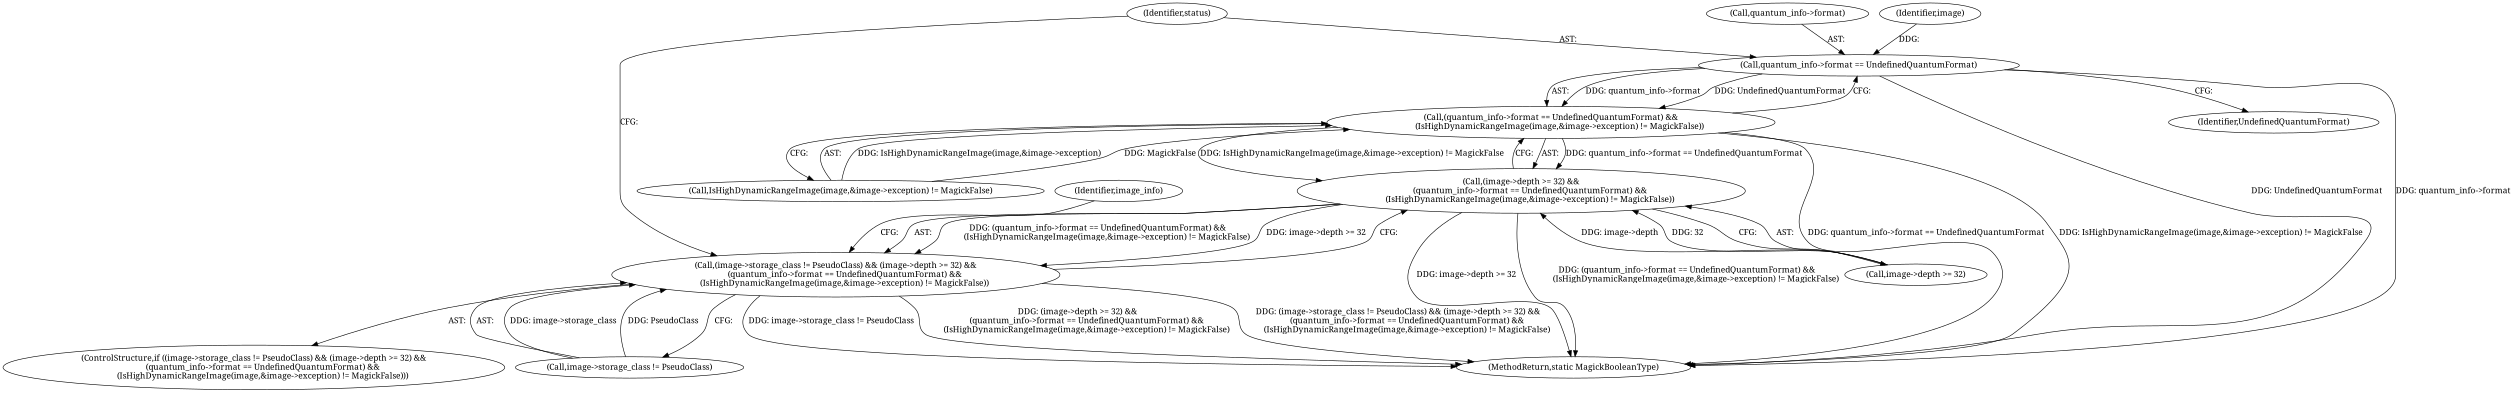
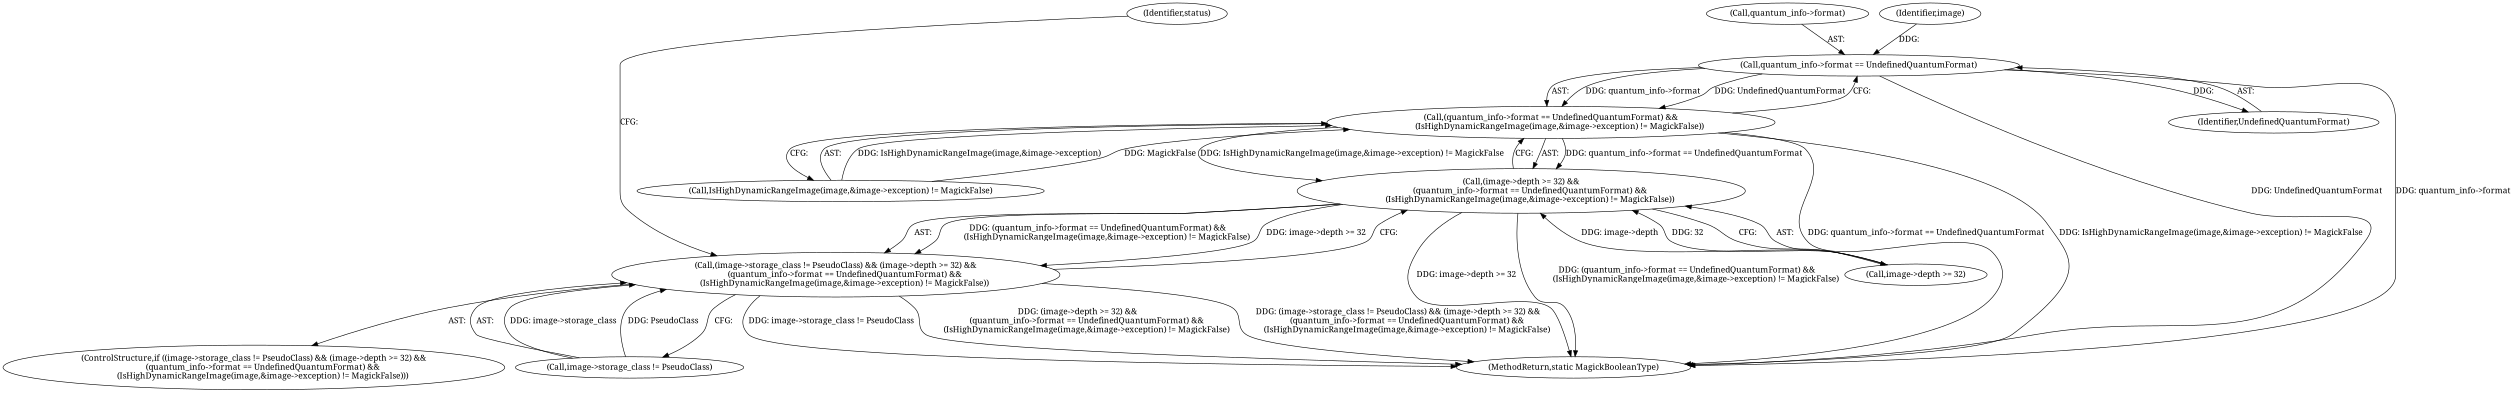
edge "(Identifier,status)" -> "(Call,quantum_info->format == UndefinedQuantumFormat)": now "(Identifier,UndefinedQuantumFormat)" -> "(Call,quantum_info->format == UndefinedQuantumFormat)"
edge "(Call,quantum_info->format == UndefinedQuantumFormat)" -> "(Identifier,UndefinedQuantumFormat)": label "CFG: " -> "DDG: "
node "(Identifier,image_info)": removed
